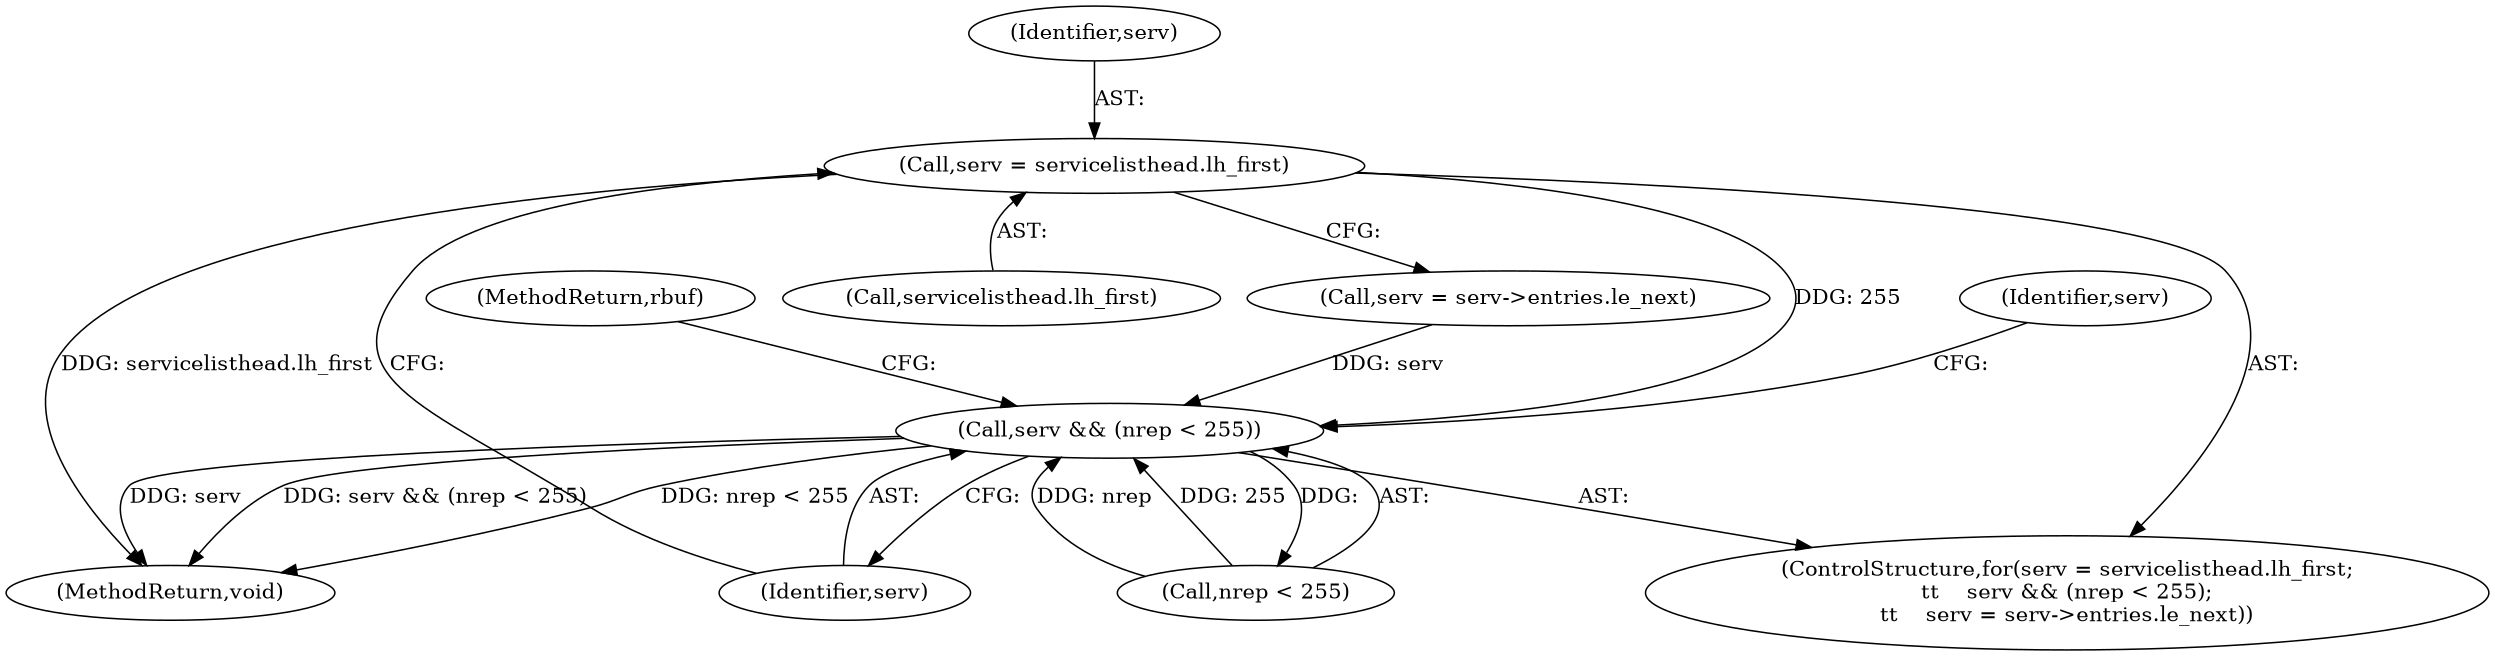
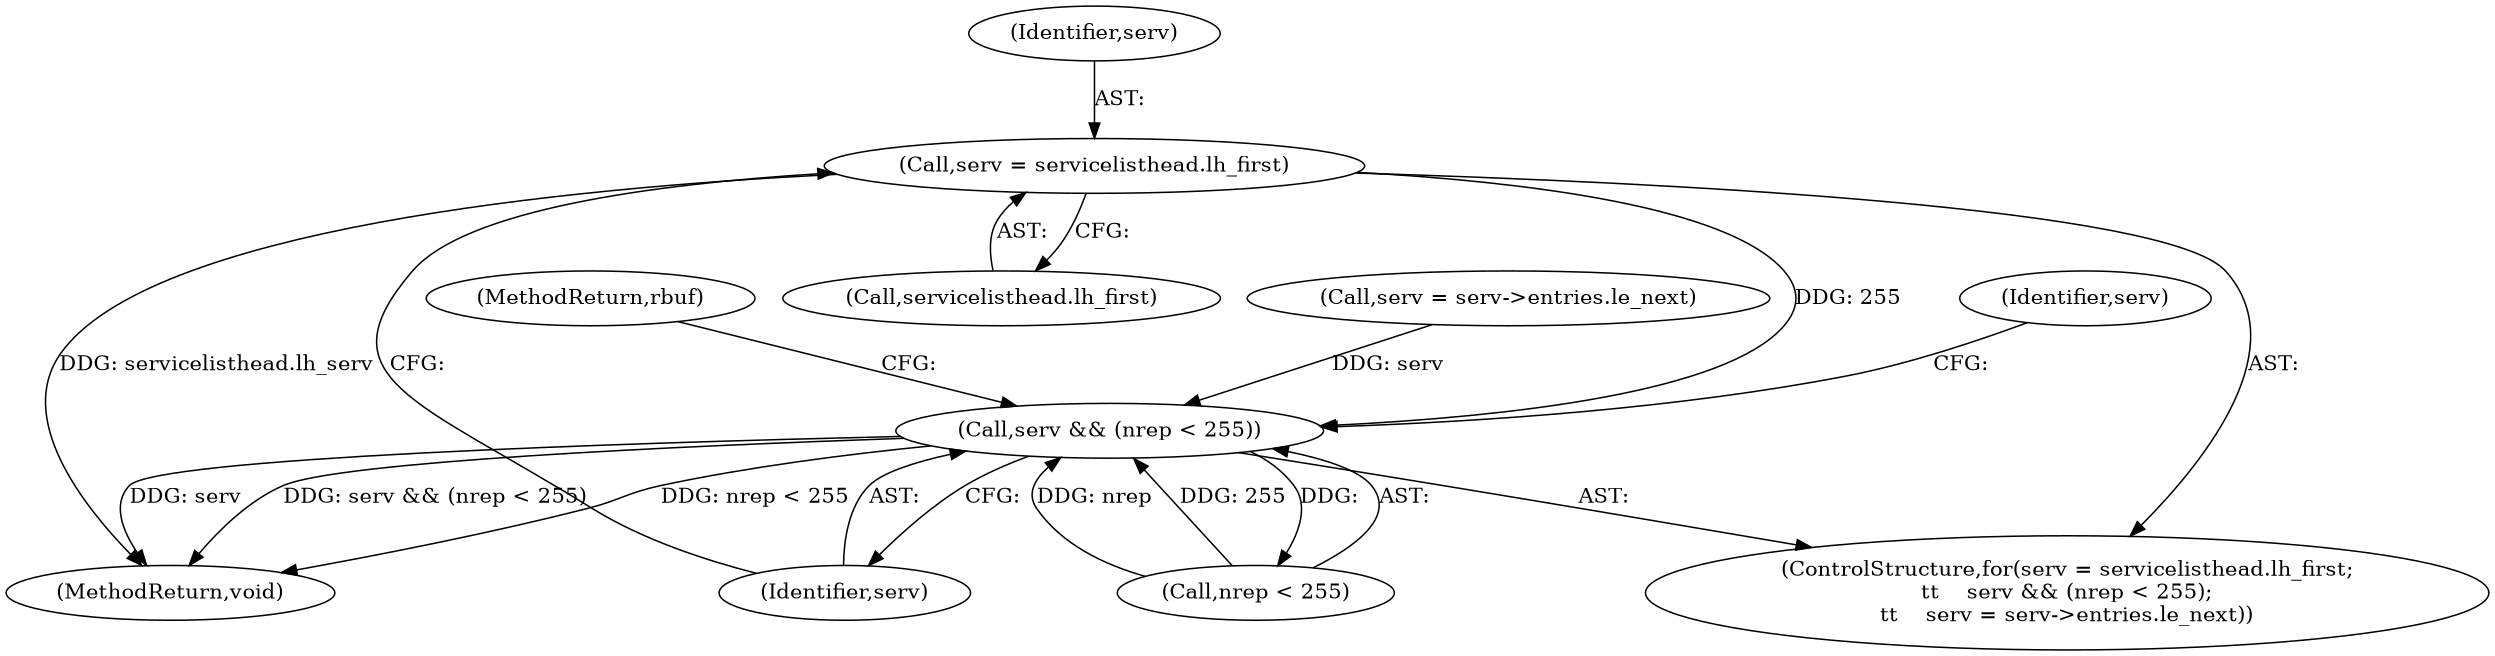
edge "(Call,serv = servicelisthead.lh_first)" -> "(Call,serv = serv->entries.le_next)": now "(Call,serv = servicelisthead.lh_first)" -> "(Call,servicelisthead.lh_first)"
edge "(Call,serv = servicelisthead.lh_first)" -> "(MethodReturn,void)": label "DDG: servicelisthead.lh_first" -> "DDG: servicelisthead.lh_serv"
